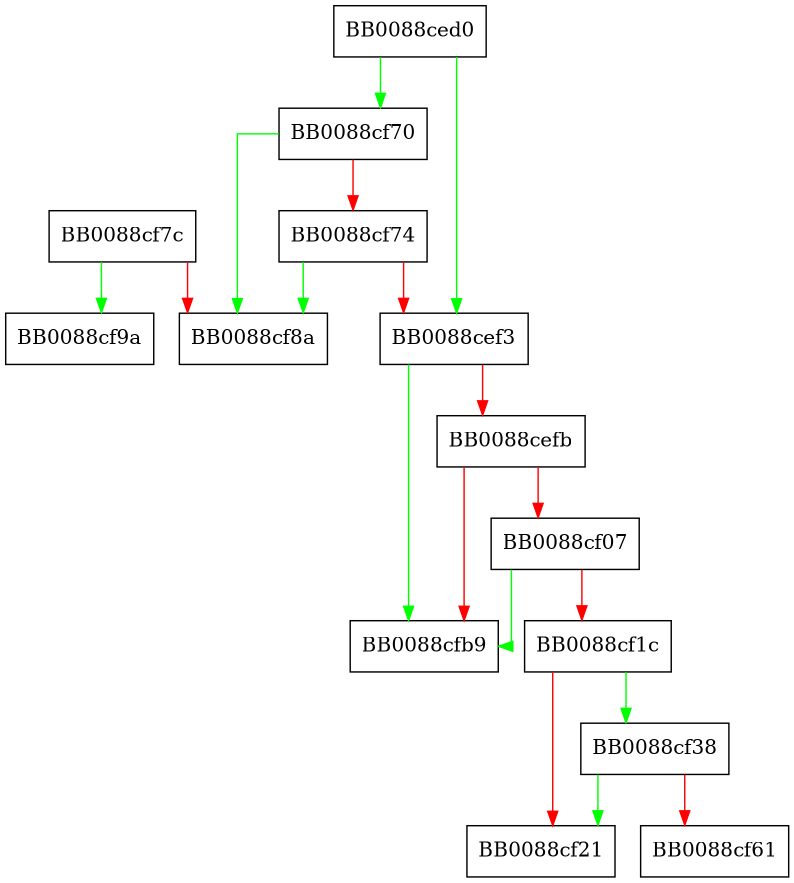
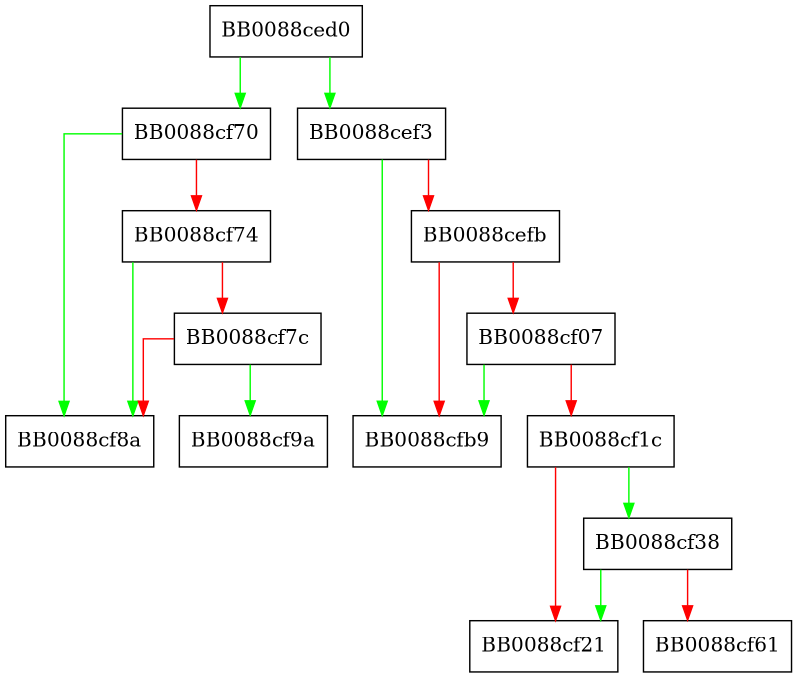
edge "BB0088cf74" -> "BB0088cef3": now "BB0088cf74" -> "BB0088cf7c"
